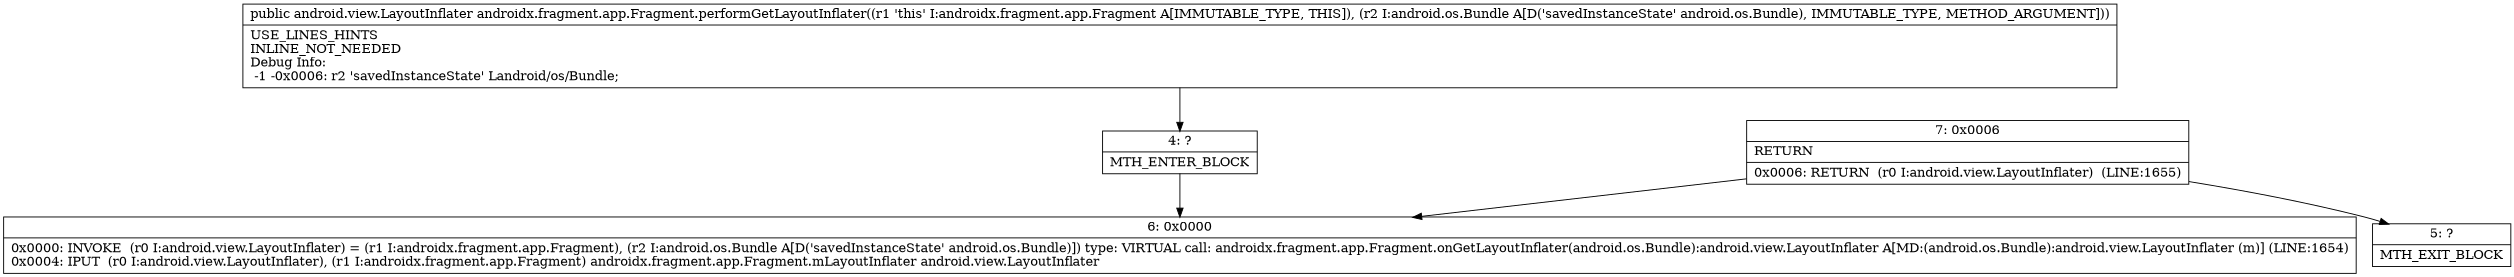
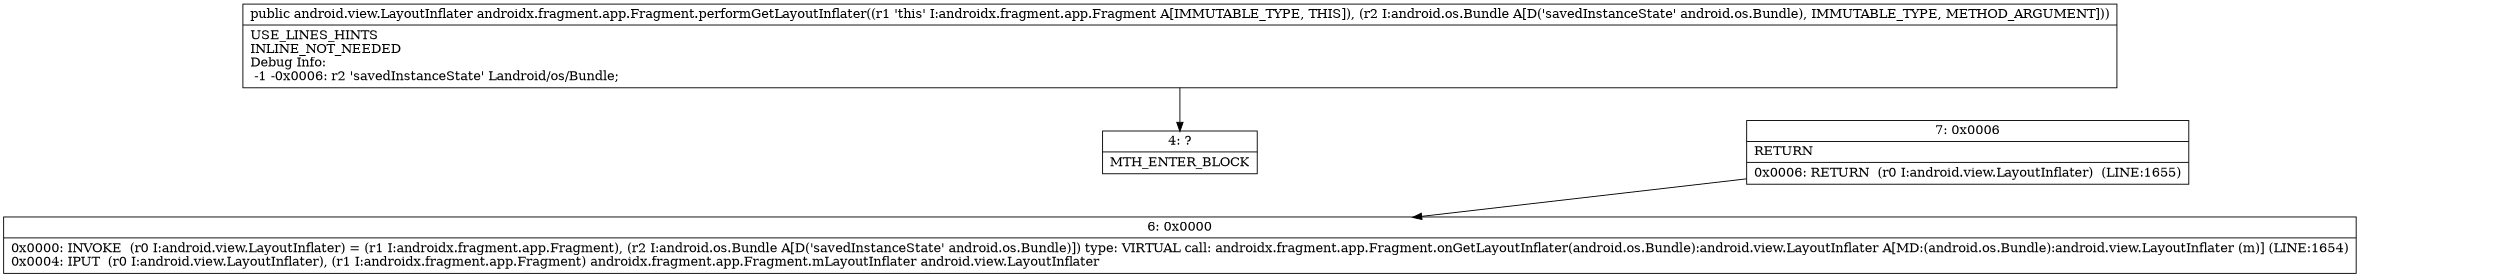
edge "4: ?" -> "6: 0x0000": removed
node "5: ?": removed
